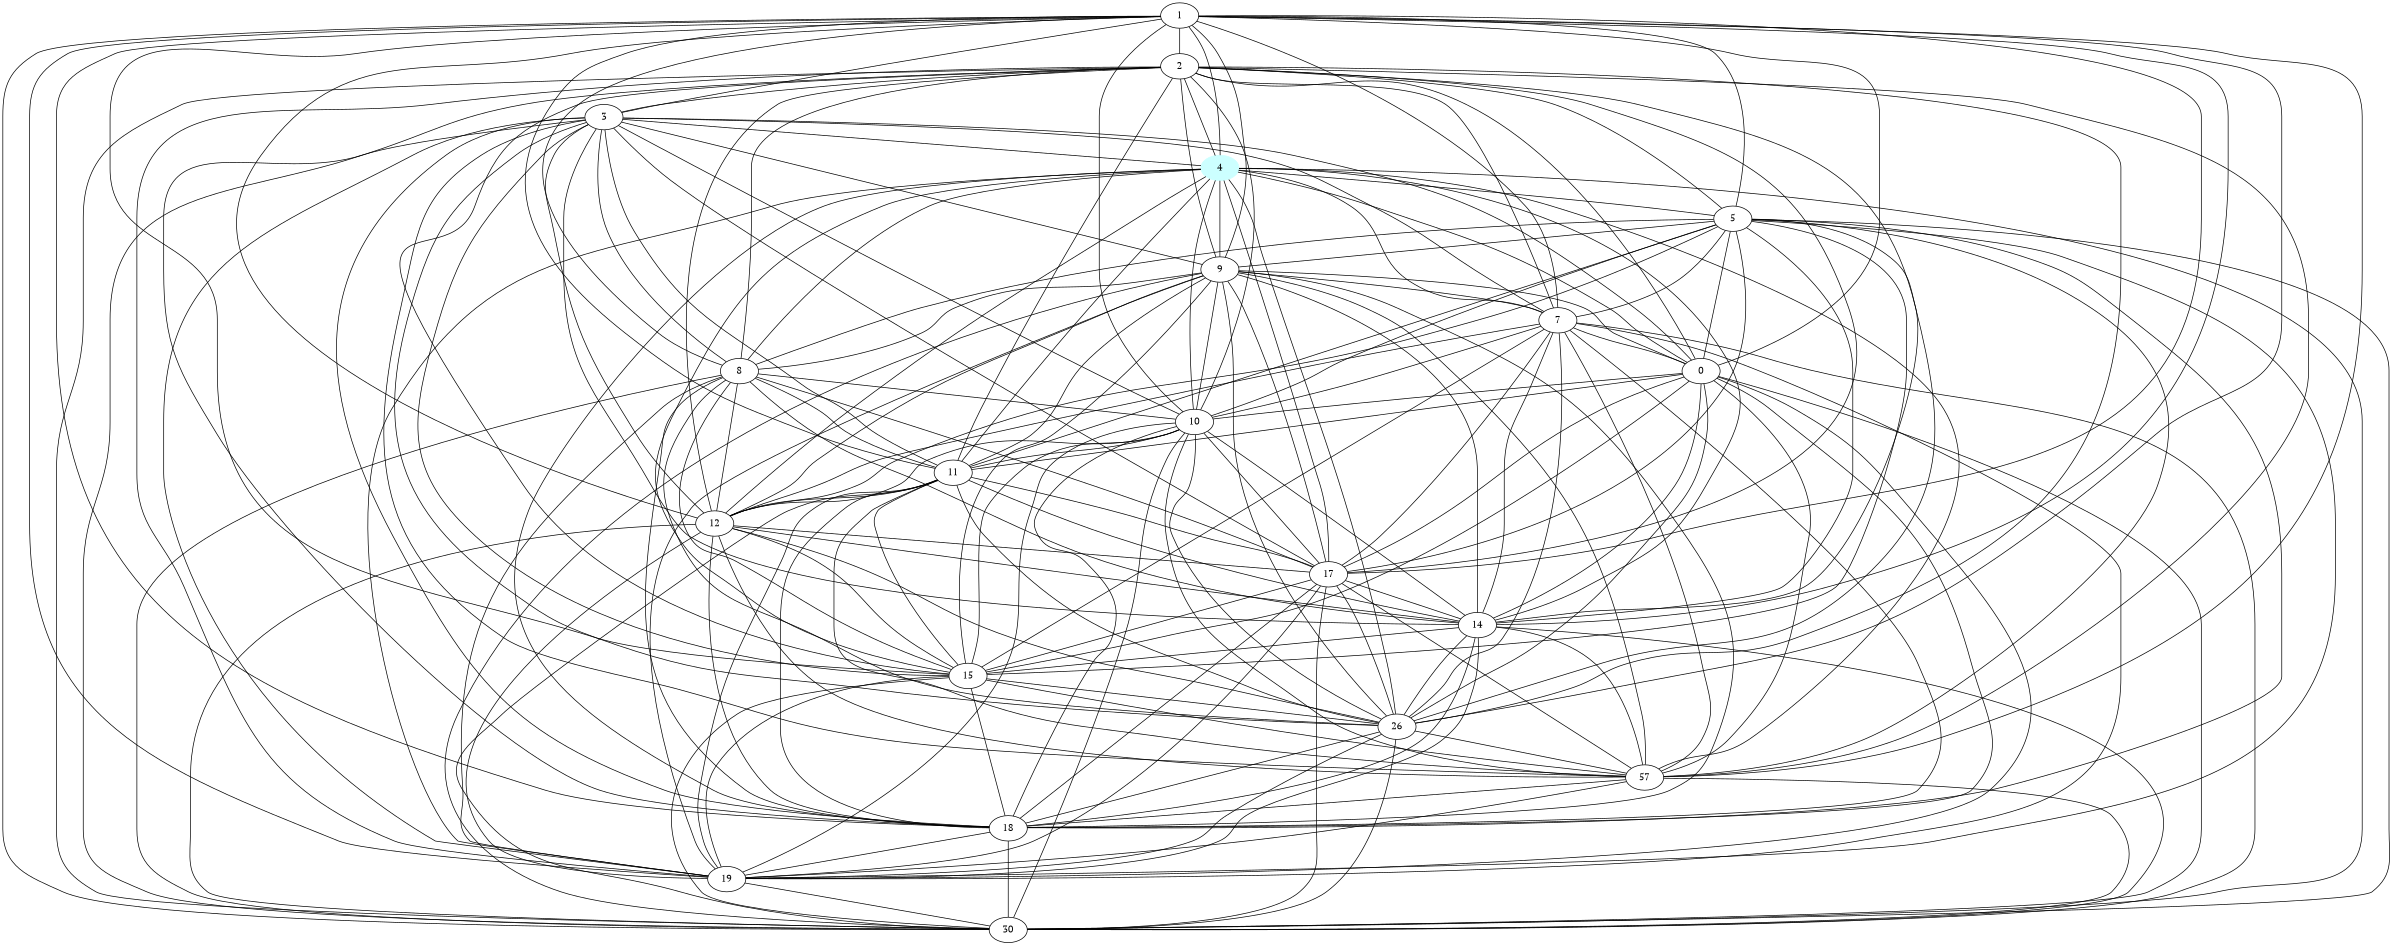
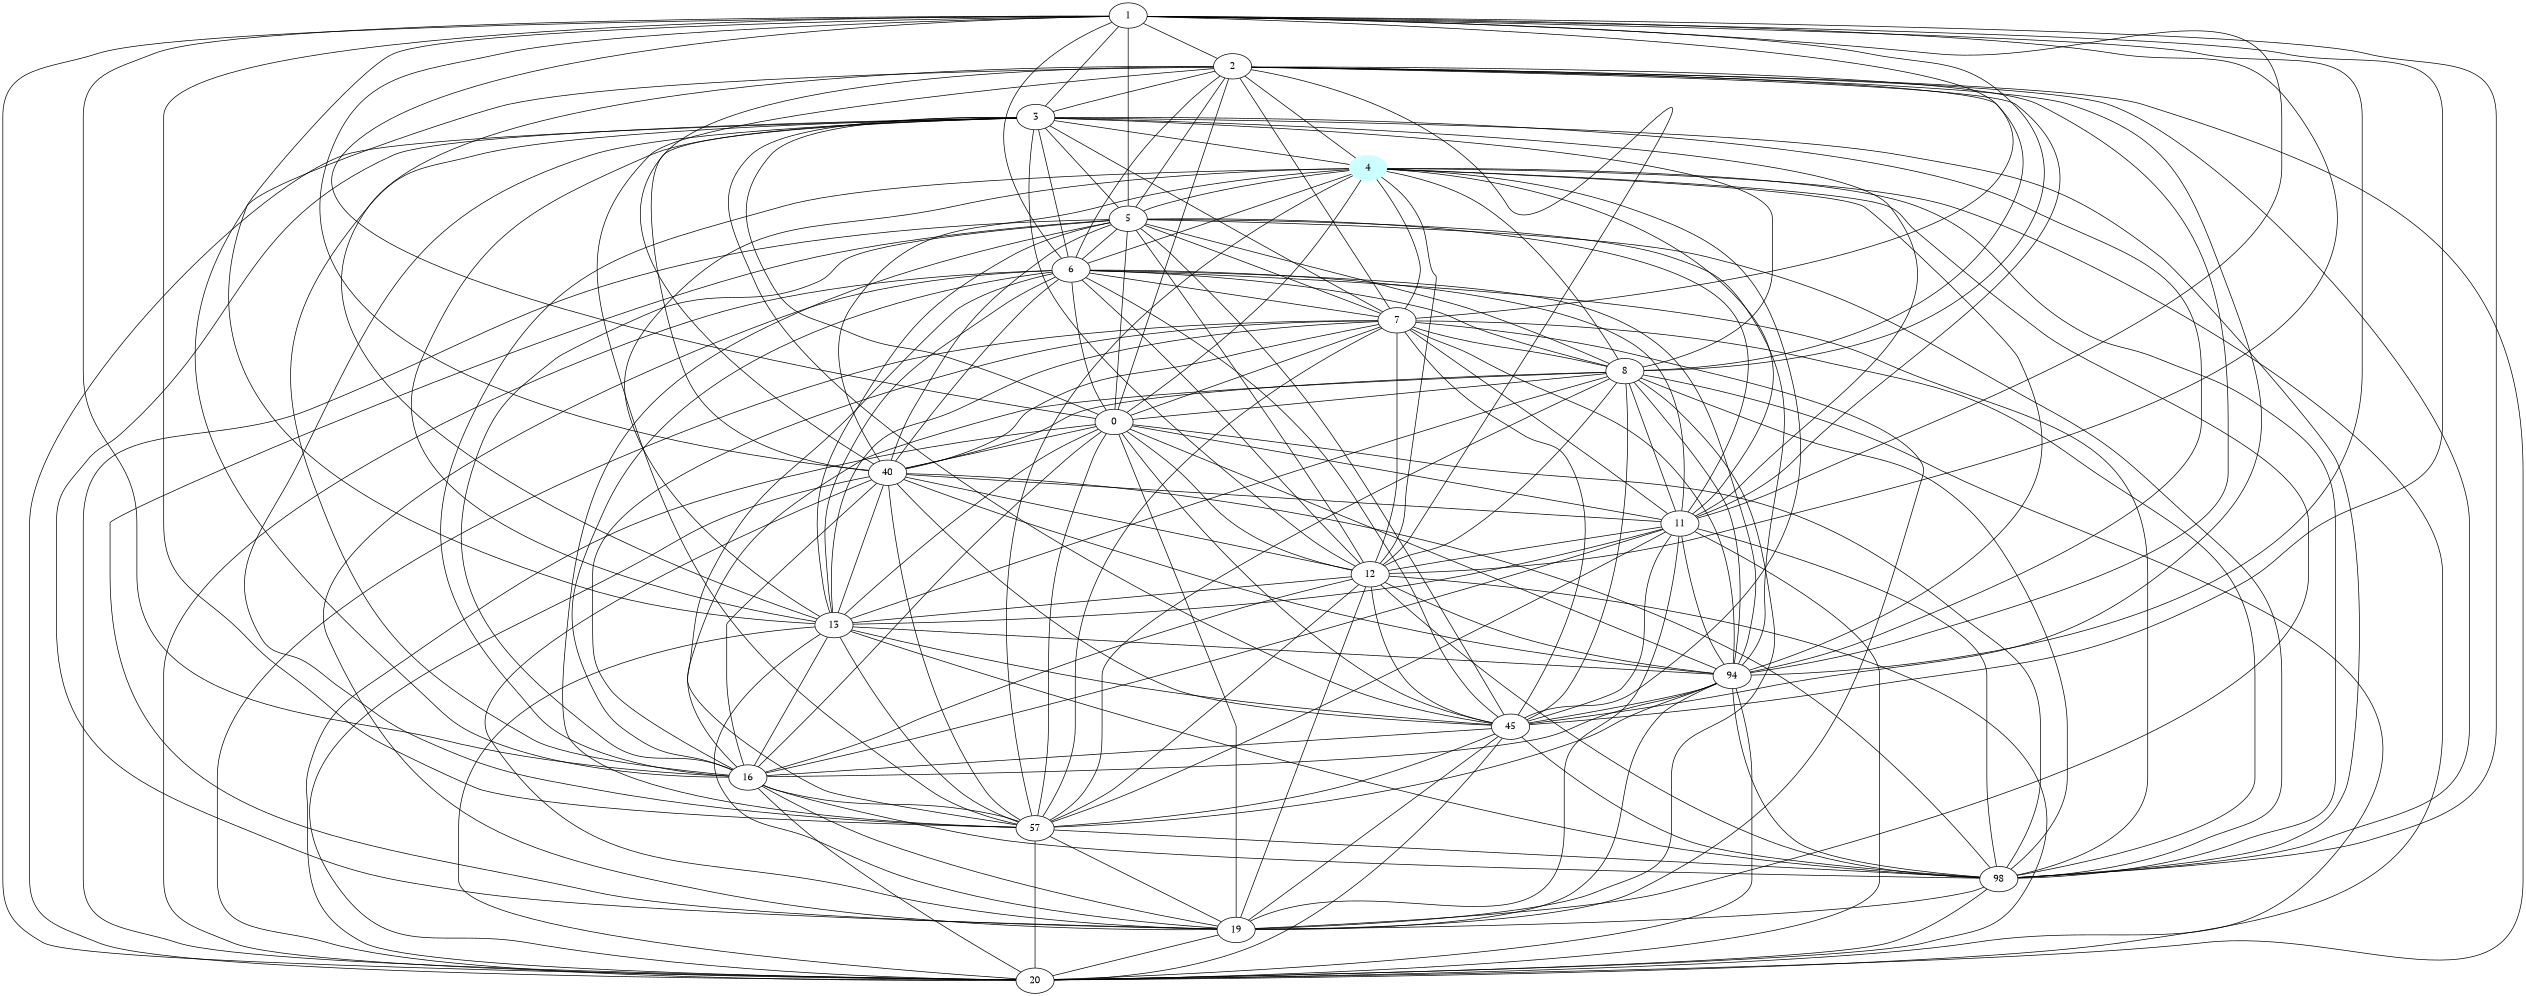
edge "1" -- "4": removed
edge "1" -- "19": removed
edge "3" -- "5": added
edge "2" -- "19": removed
node "9": label "9" -> "6"
edge "7" -- "8": added
edge "8" -- "0": added
edge "7" -- "11": added
node "10": label "10" -> "40"
edge "0" -- "12": added
edge "8" -- "57": added
node "17": label "17" -> "13"
node "14": label "14" -> "94"
node "15": label "15" -> "45"
node "26": label "26" -> "16"
node "18": label "18" -> "98"
node "30": label "30" -> "20"
